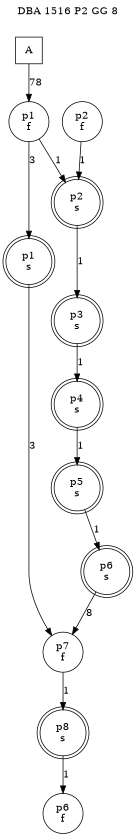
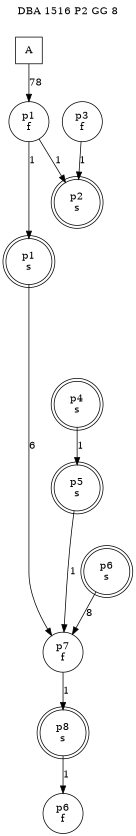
node "p2 f": label "p2 f" -> "p3 f"
edge "p1 f" -> "p1 s": label "3" -> "1"
node "p3 s": removed
edge "p1 s" -> "p7 f": label "3" -> "6"
edge "p5 s" -> "p6 s": now "p5 s" -> "p7 f"
